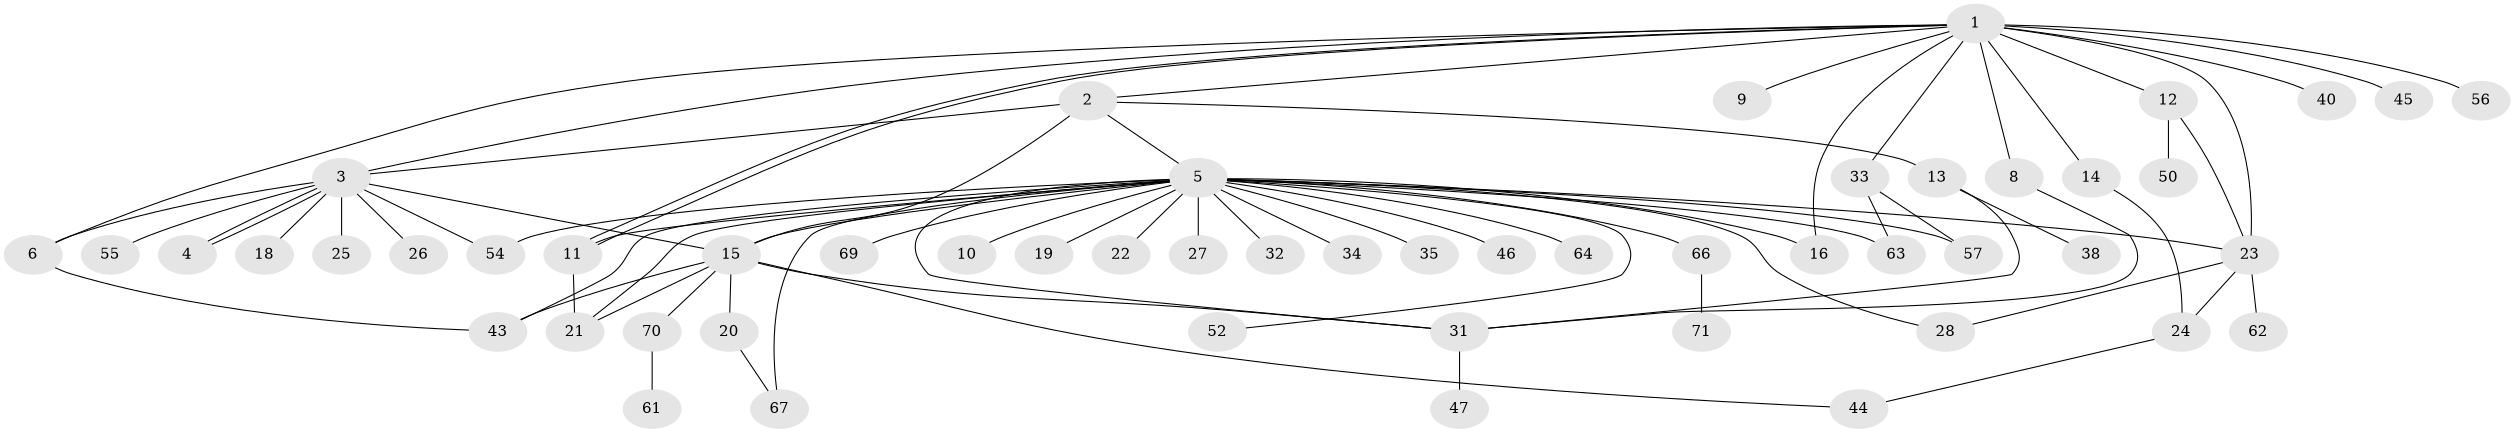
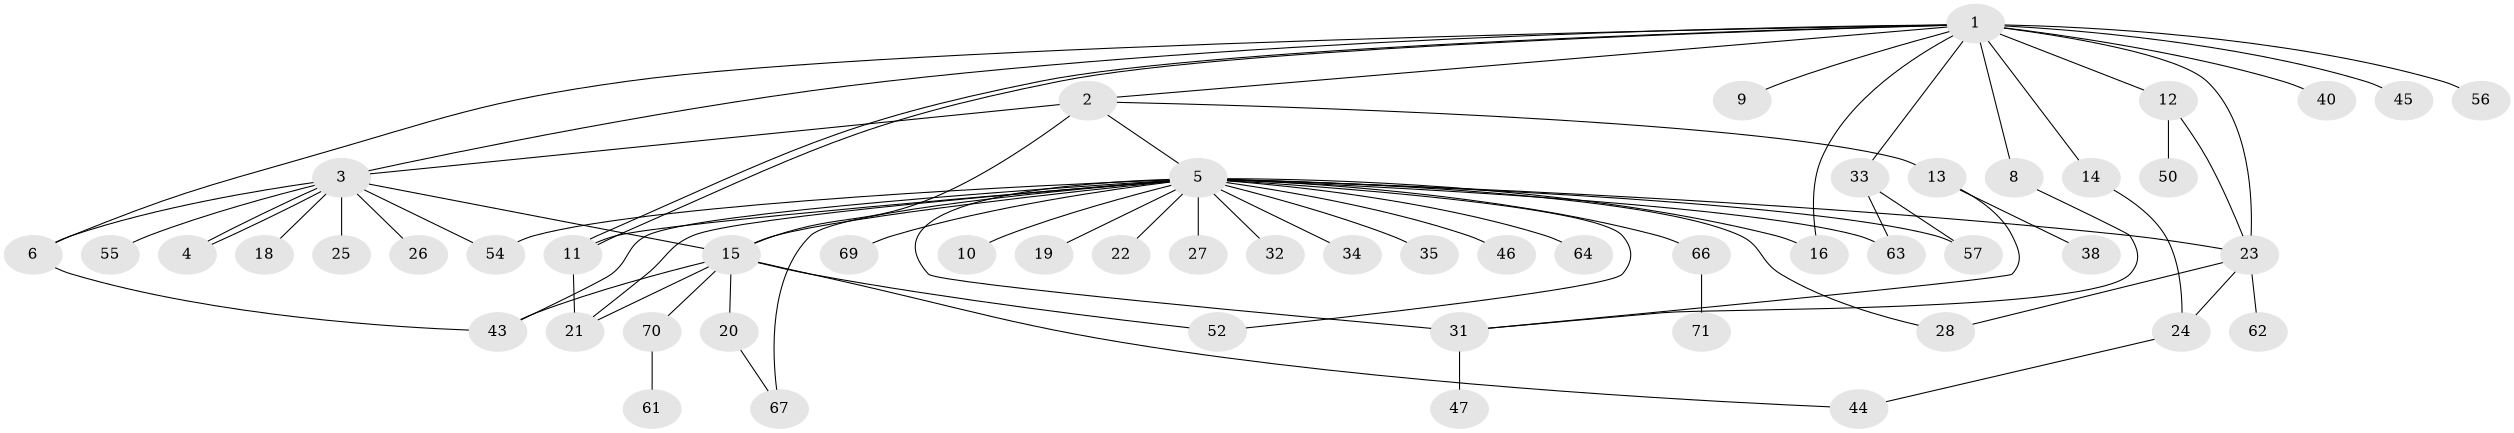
edge "15" -- "31": now "15" -- "52"
